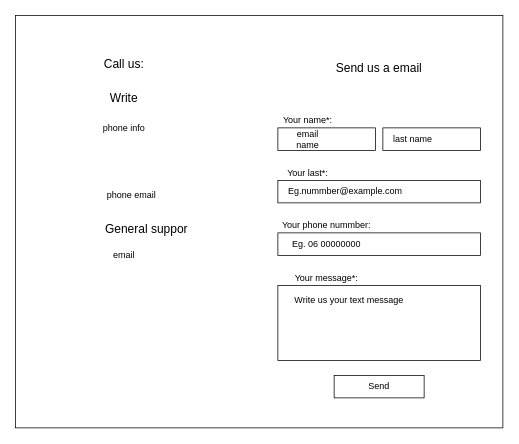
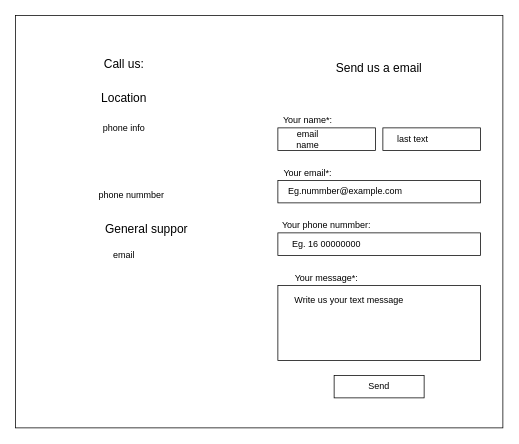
node "Write": label "Write" -> "Location"
node "last name": label "last name" -> "last text"
node "Your last*:": label "Your last*:" -> "Your email*:"
node "phone email": label "phone email" -> "phone nummber"
node "Eg. 06 00000000": label "Eg. 06 00000000" -> "Eg. 16 00000000"
